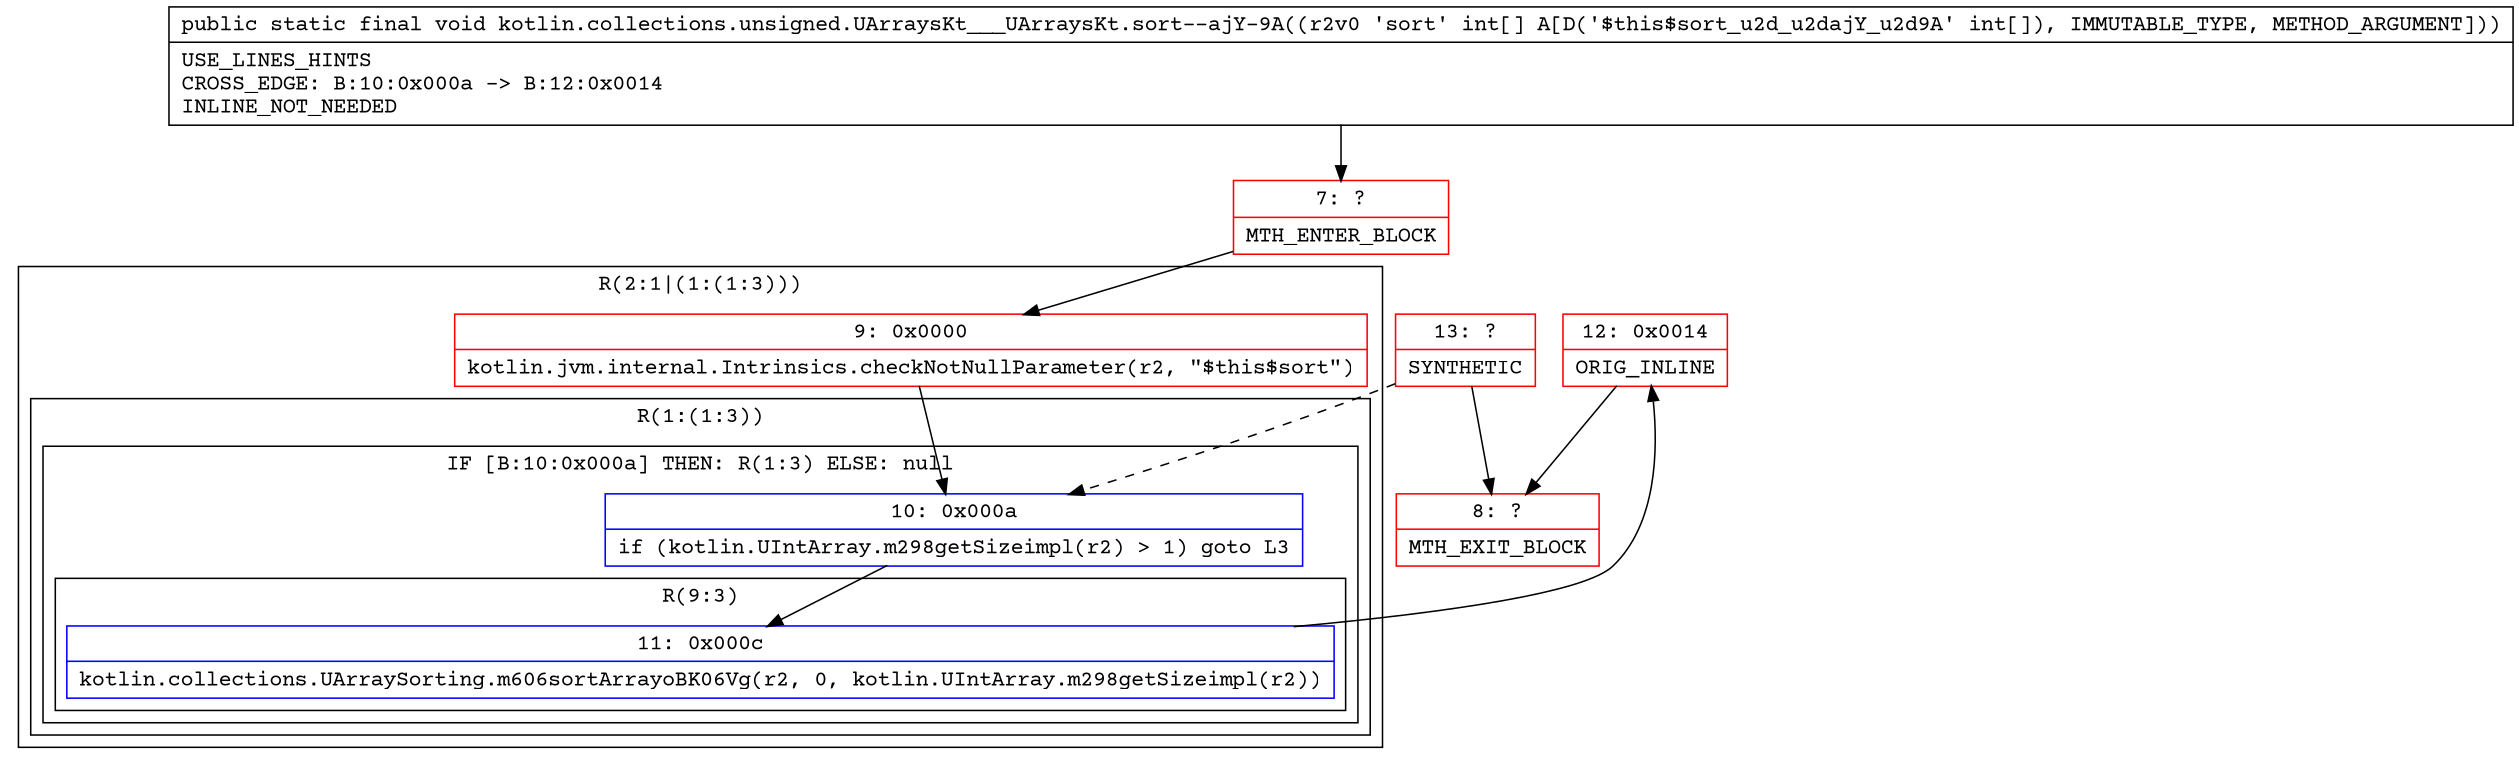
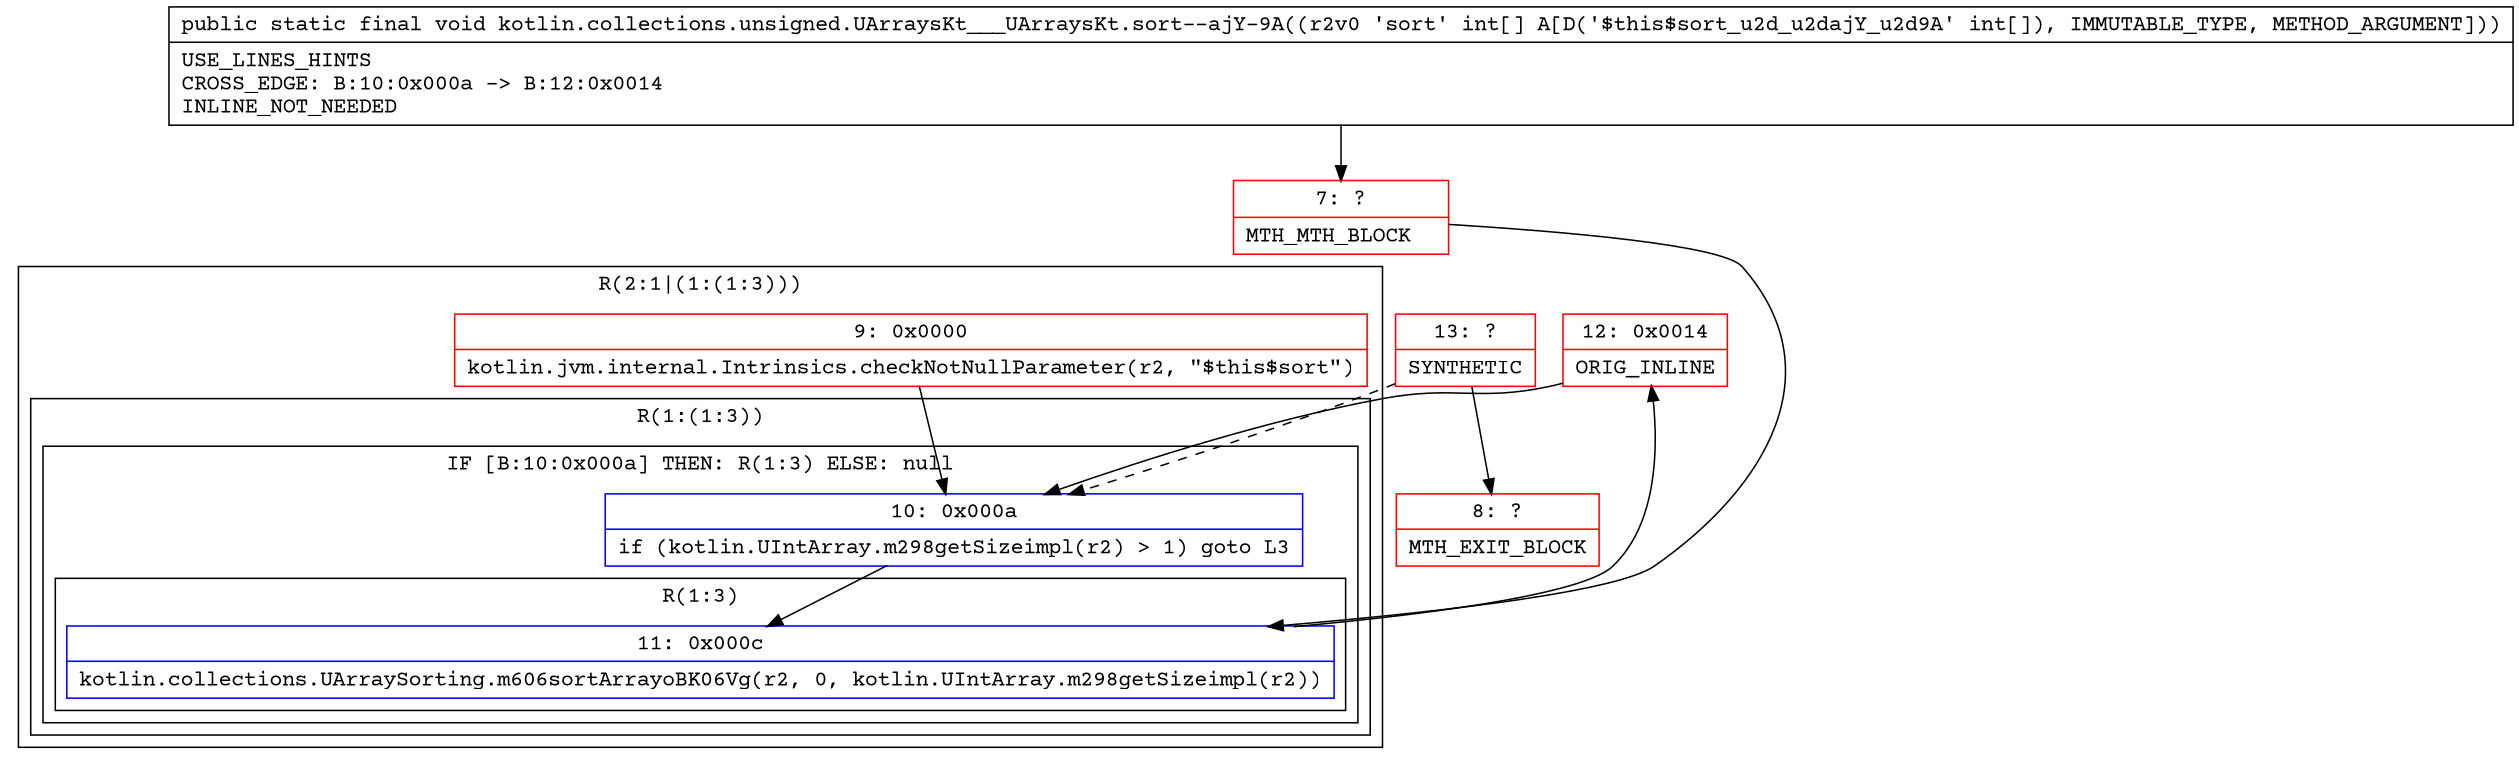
node "7: ?": text "MTH_ENTER_BLOCK" -> "MTH_MTH_BLOCK"
edge "7: ?" -> "9: 0x0000": now "7: ?" -> "11: 0x000c"
edge "12: 0x0014" -> "8: ?": now "12: 0x0014" -> "10: 0x000a"
cluster "R(9:3)": label "R(9:3)" -> "R(1:3)"
